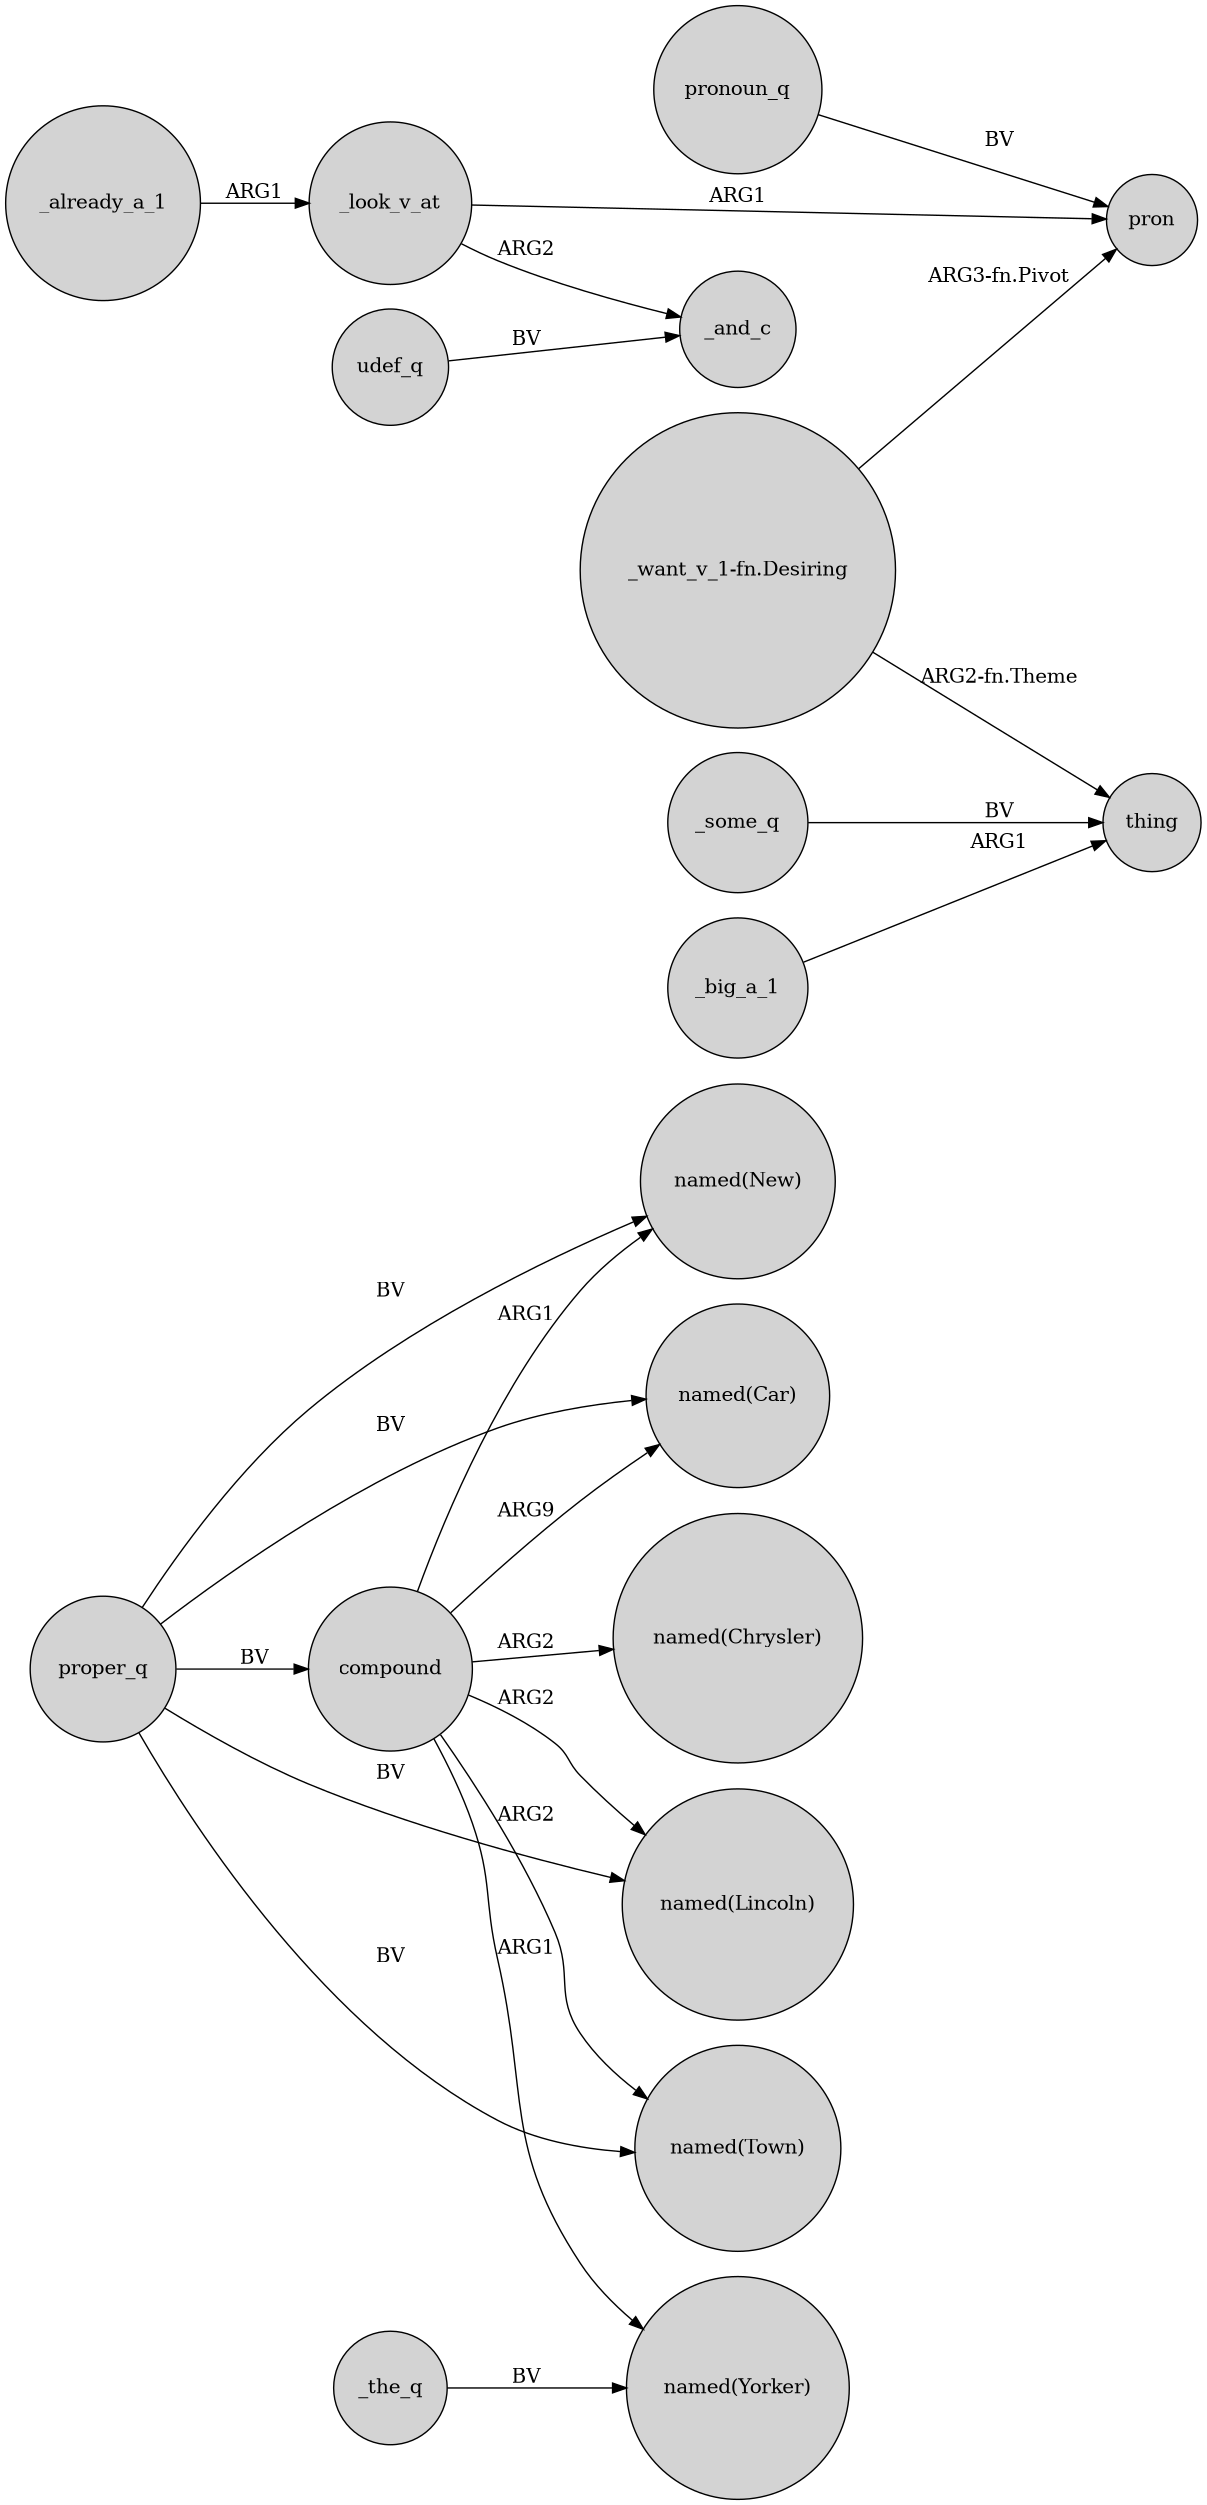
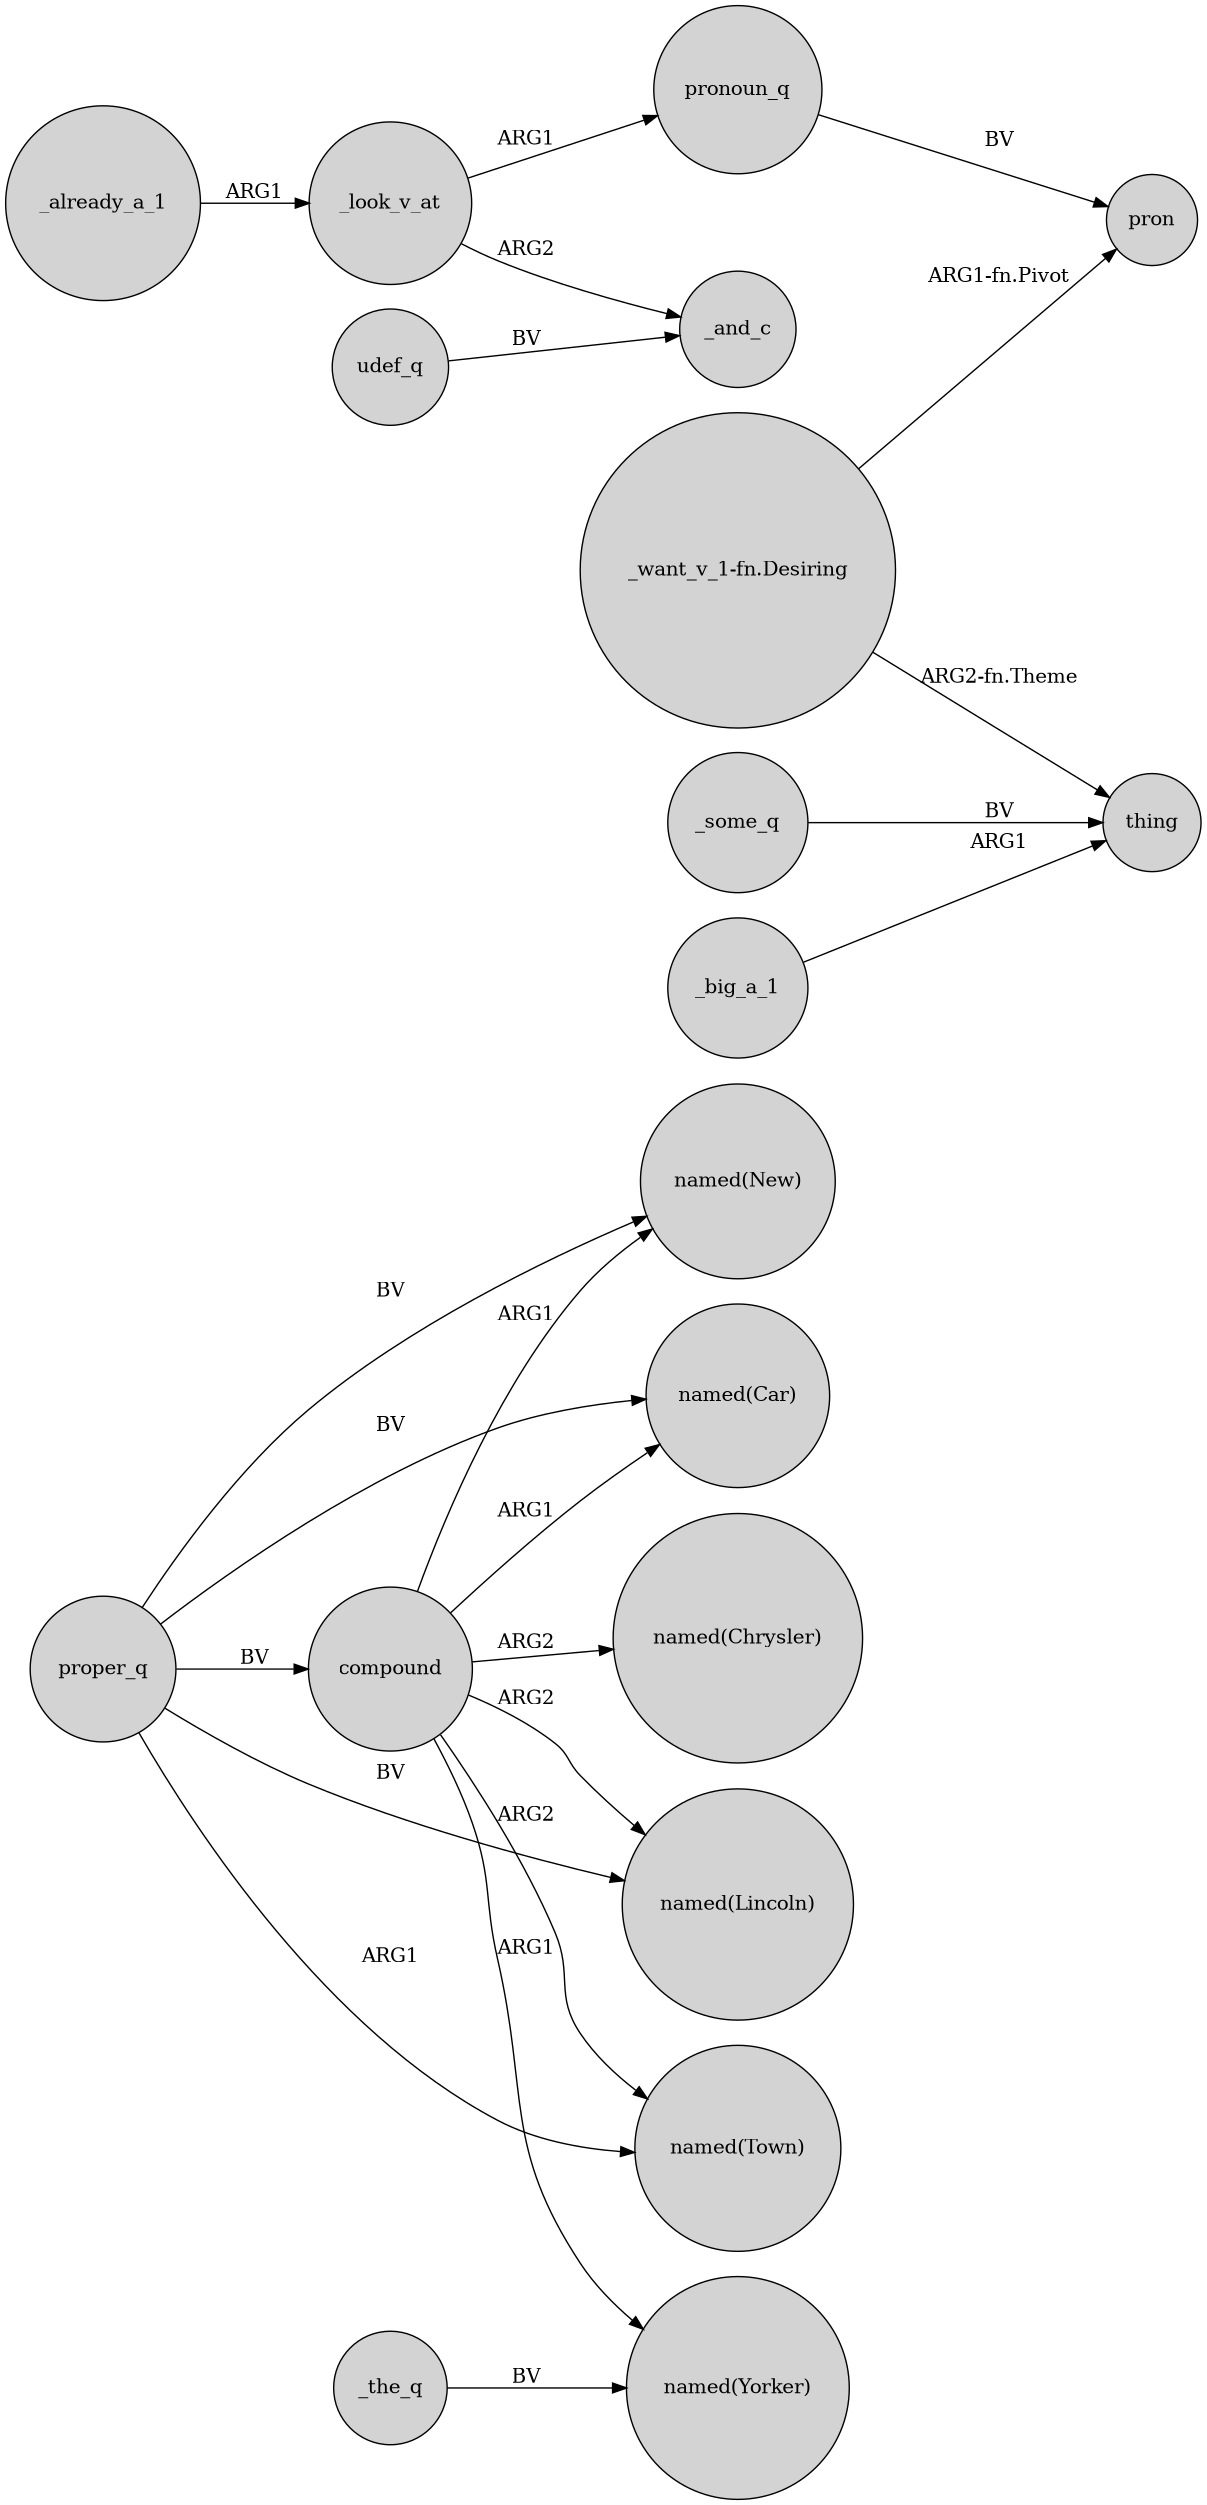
edge "_look_v_at" -> "pron": now "_look_v_at" -> "pronoun_q"
edge "_want_v_1-fn.Desiring" -> "pron": label "ARG3-fn.Pivot" -> "ARG1-fn.Pivot"
edge "compound" -> "named(Car)": label "ARG9" -> "ARG1"
edge "proper_q" -> "named(Town)": label "BV" -> "ARG1"
